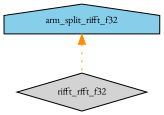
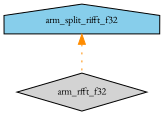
node "rifft_rfft_f32": label "rifft_rfft_f32" -> "arm_rfft_f32"
